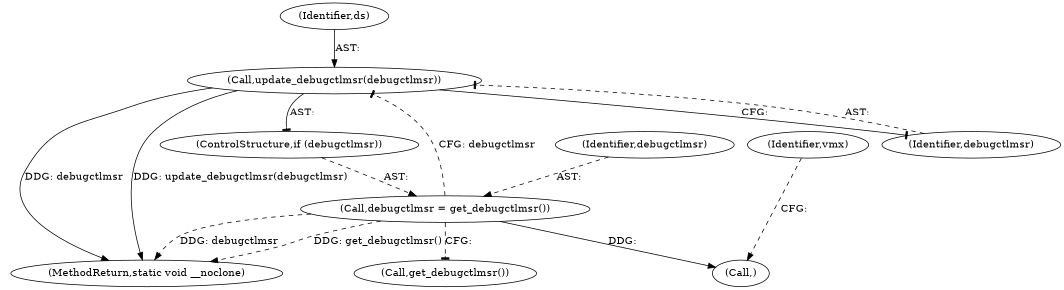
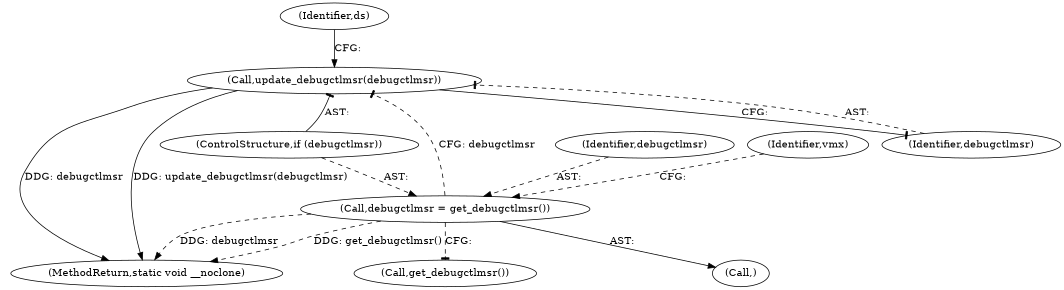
edge "(Identifier,ds)" -> "(Call,update_debugctlmsr(debugctlmsr))": label "AST: " -> "CFG: "
edge "(Call,update_debugctlmsr(debugctlmsr))" -> "(ControlStructure,if (debugctlmsr))": reversed
edge "(Identifier,vmx)" -> "(Call,)": now "(Identifier,vmx)" -> "(Call,debugctlmsr = get_debugctlmsr())"
edge "(Call,debugctlmsr = get_debugctlmsr())" -> "(Call,)": label "DDG: " -> "AST: "
